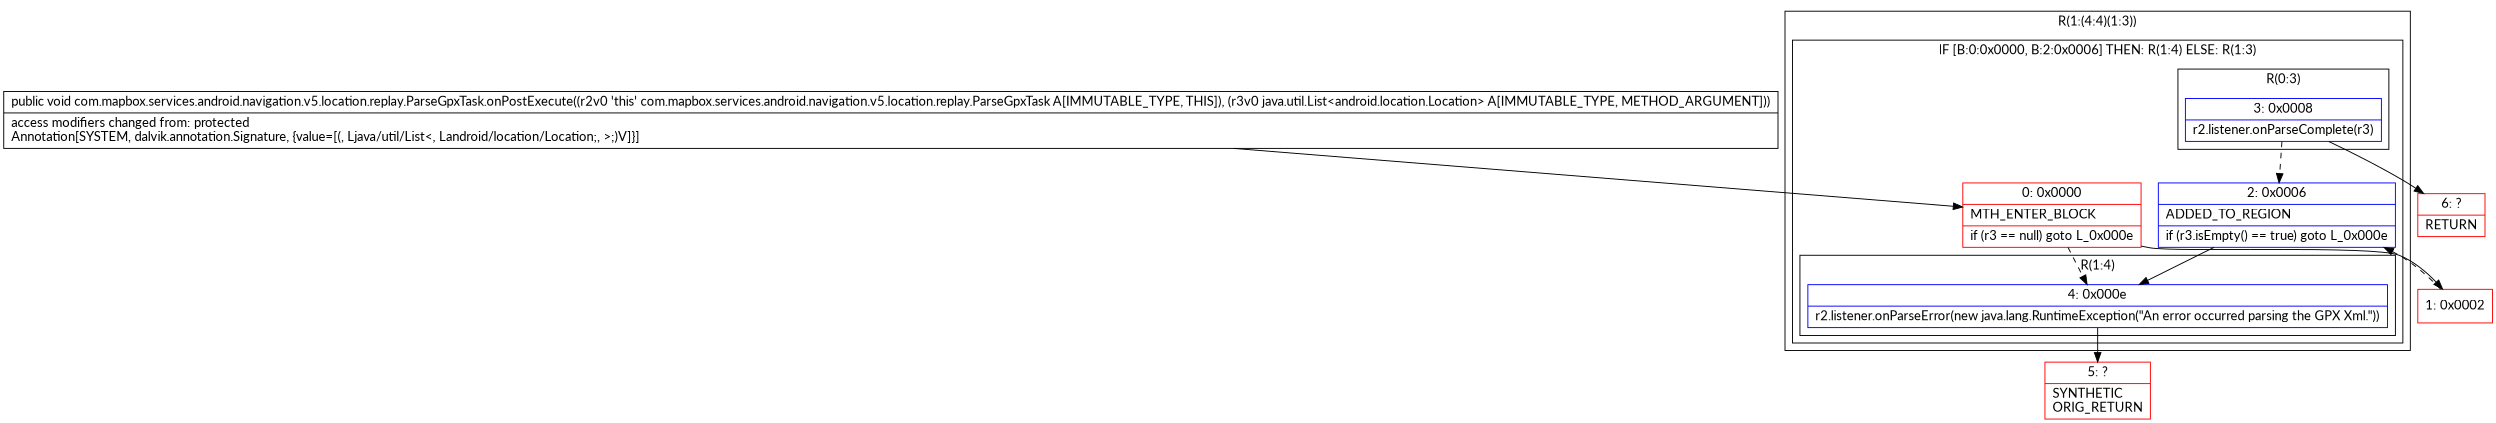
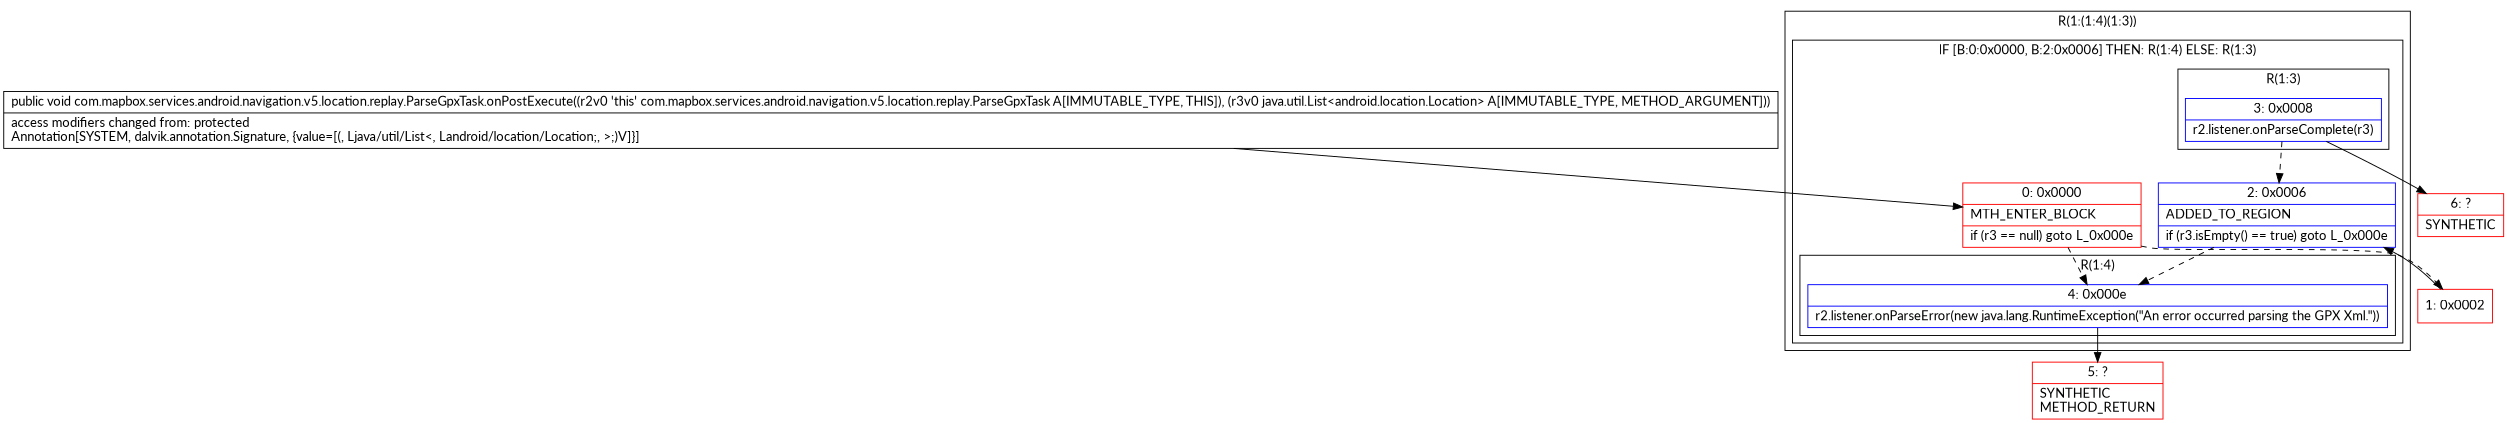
cluster "R(1:(4:4)(1:3))": label "R(1:(4:4)(1:3))" -> "R(1:(1:4)(1:3))"
cluster "R(0:3)": label "R(0:3)" -> "R(1:3)"
node "6: ?": text "RETURN" -> "SYNTHETIC"
edge "0: 0x0000" -> "1: 0x0002": style solid -> dashed
edge "2: 0x0006" -> "4: 0x000e": style solid -> dashed
edge "1: 0x0002" -> "2: 0x0006": style dashed -> solid
node "5: ?": text "ORIG_RETURN" -> "METHOD_RETURN"
